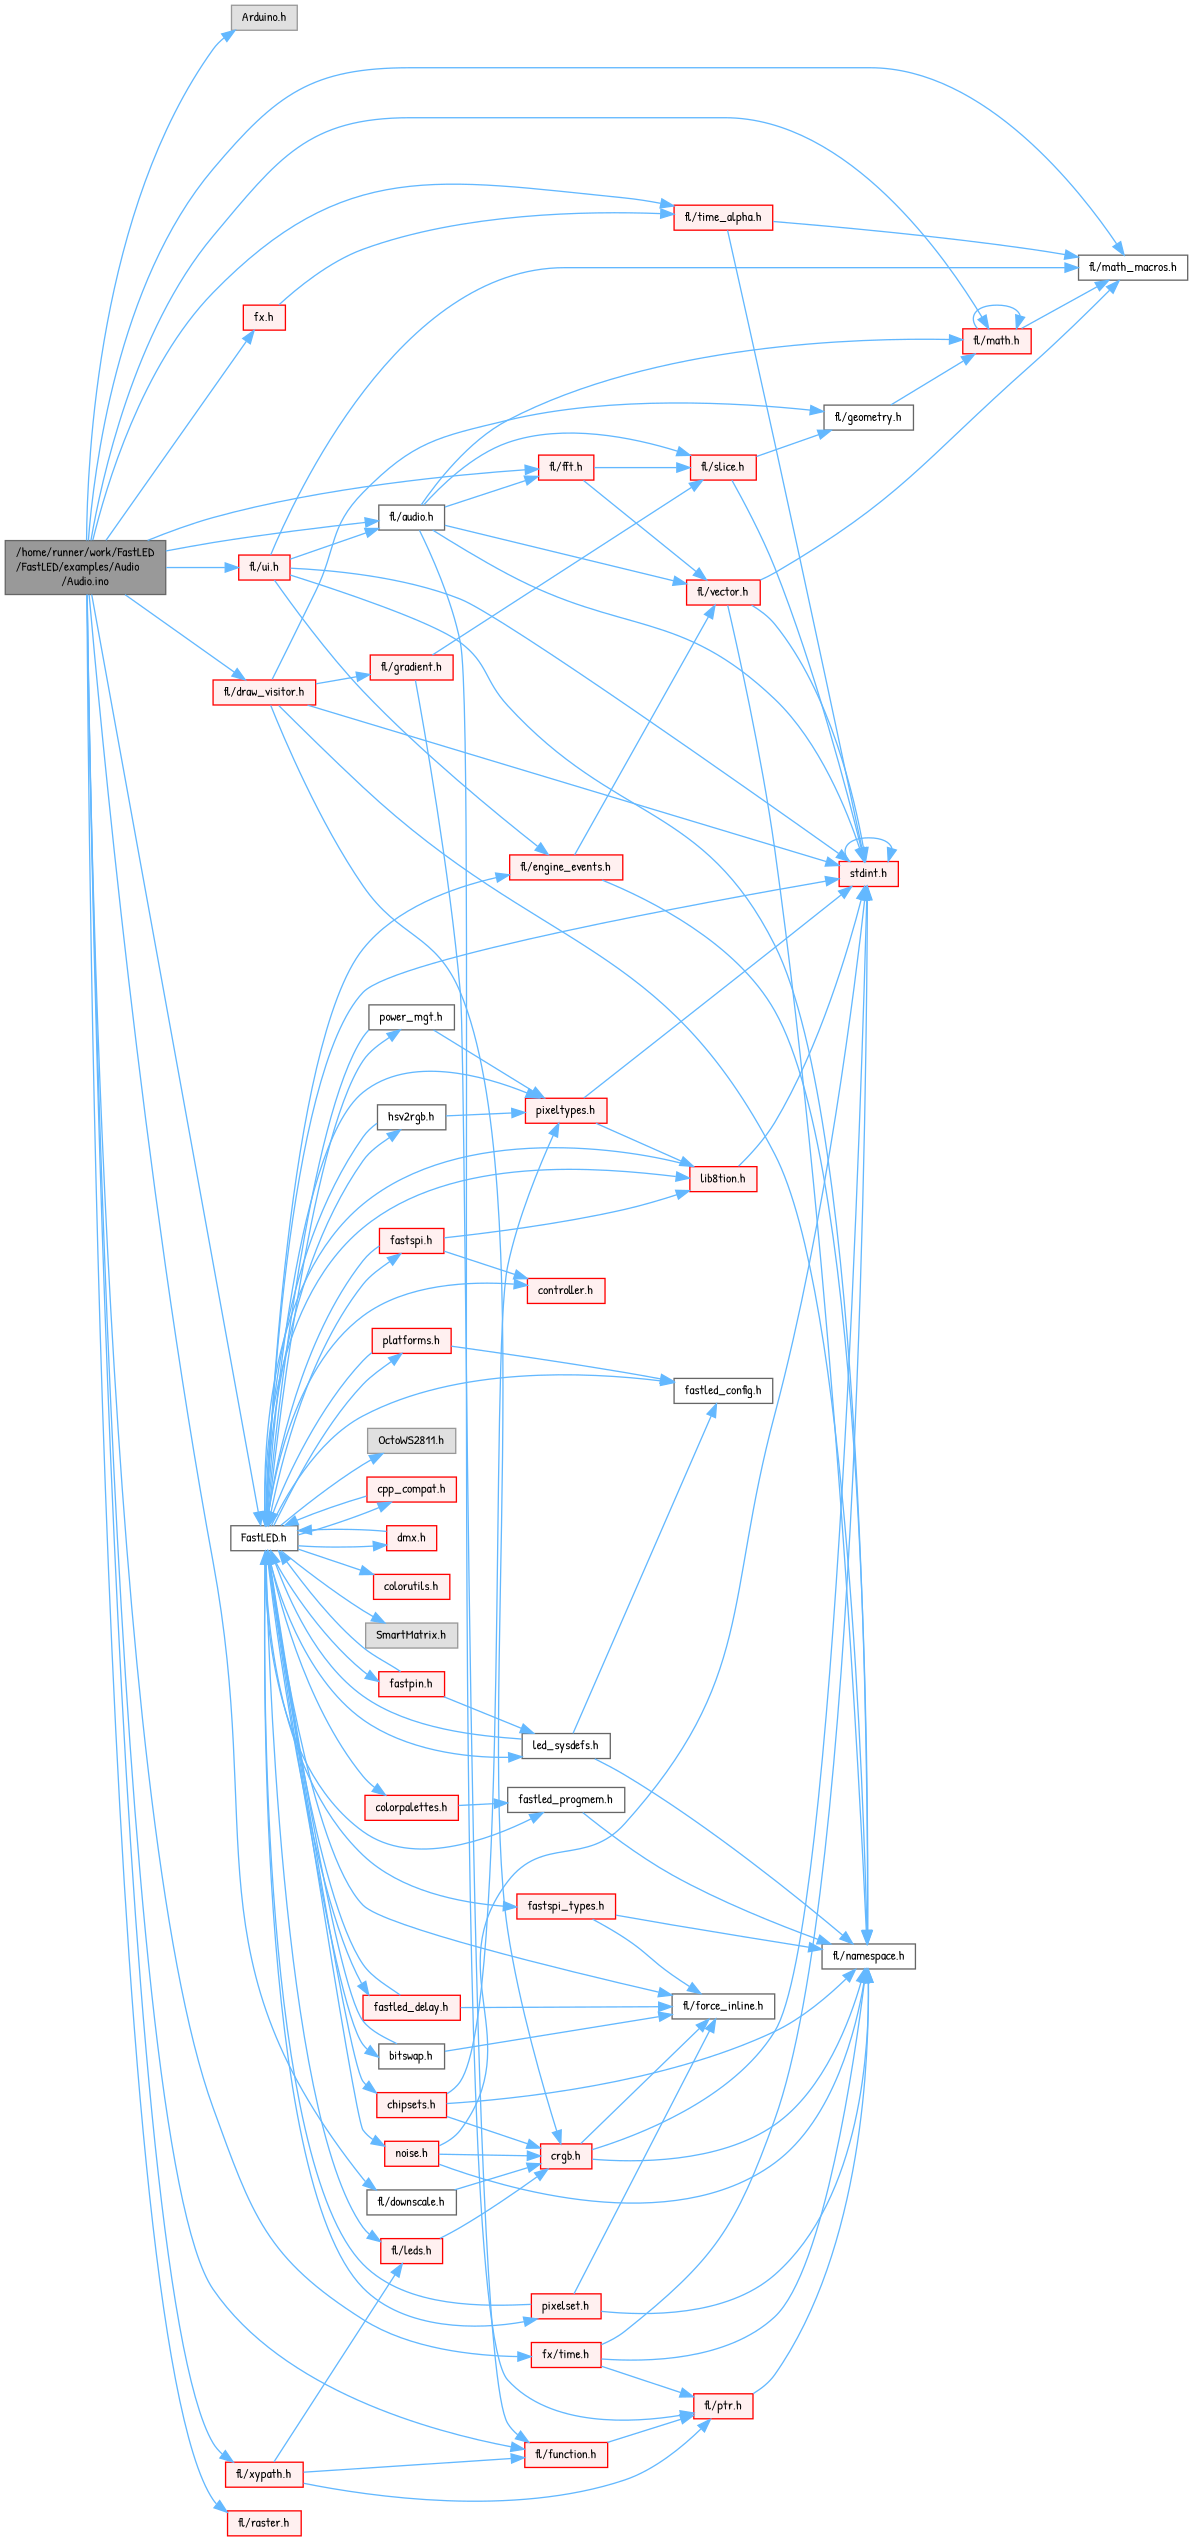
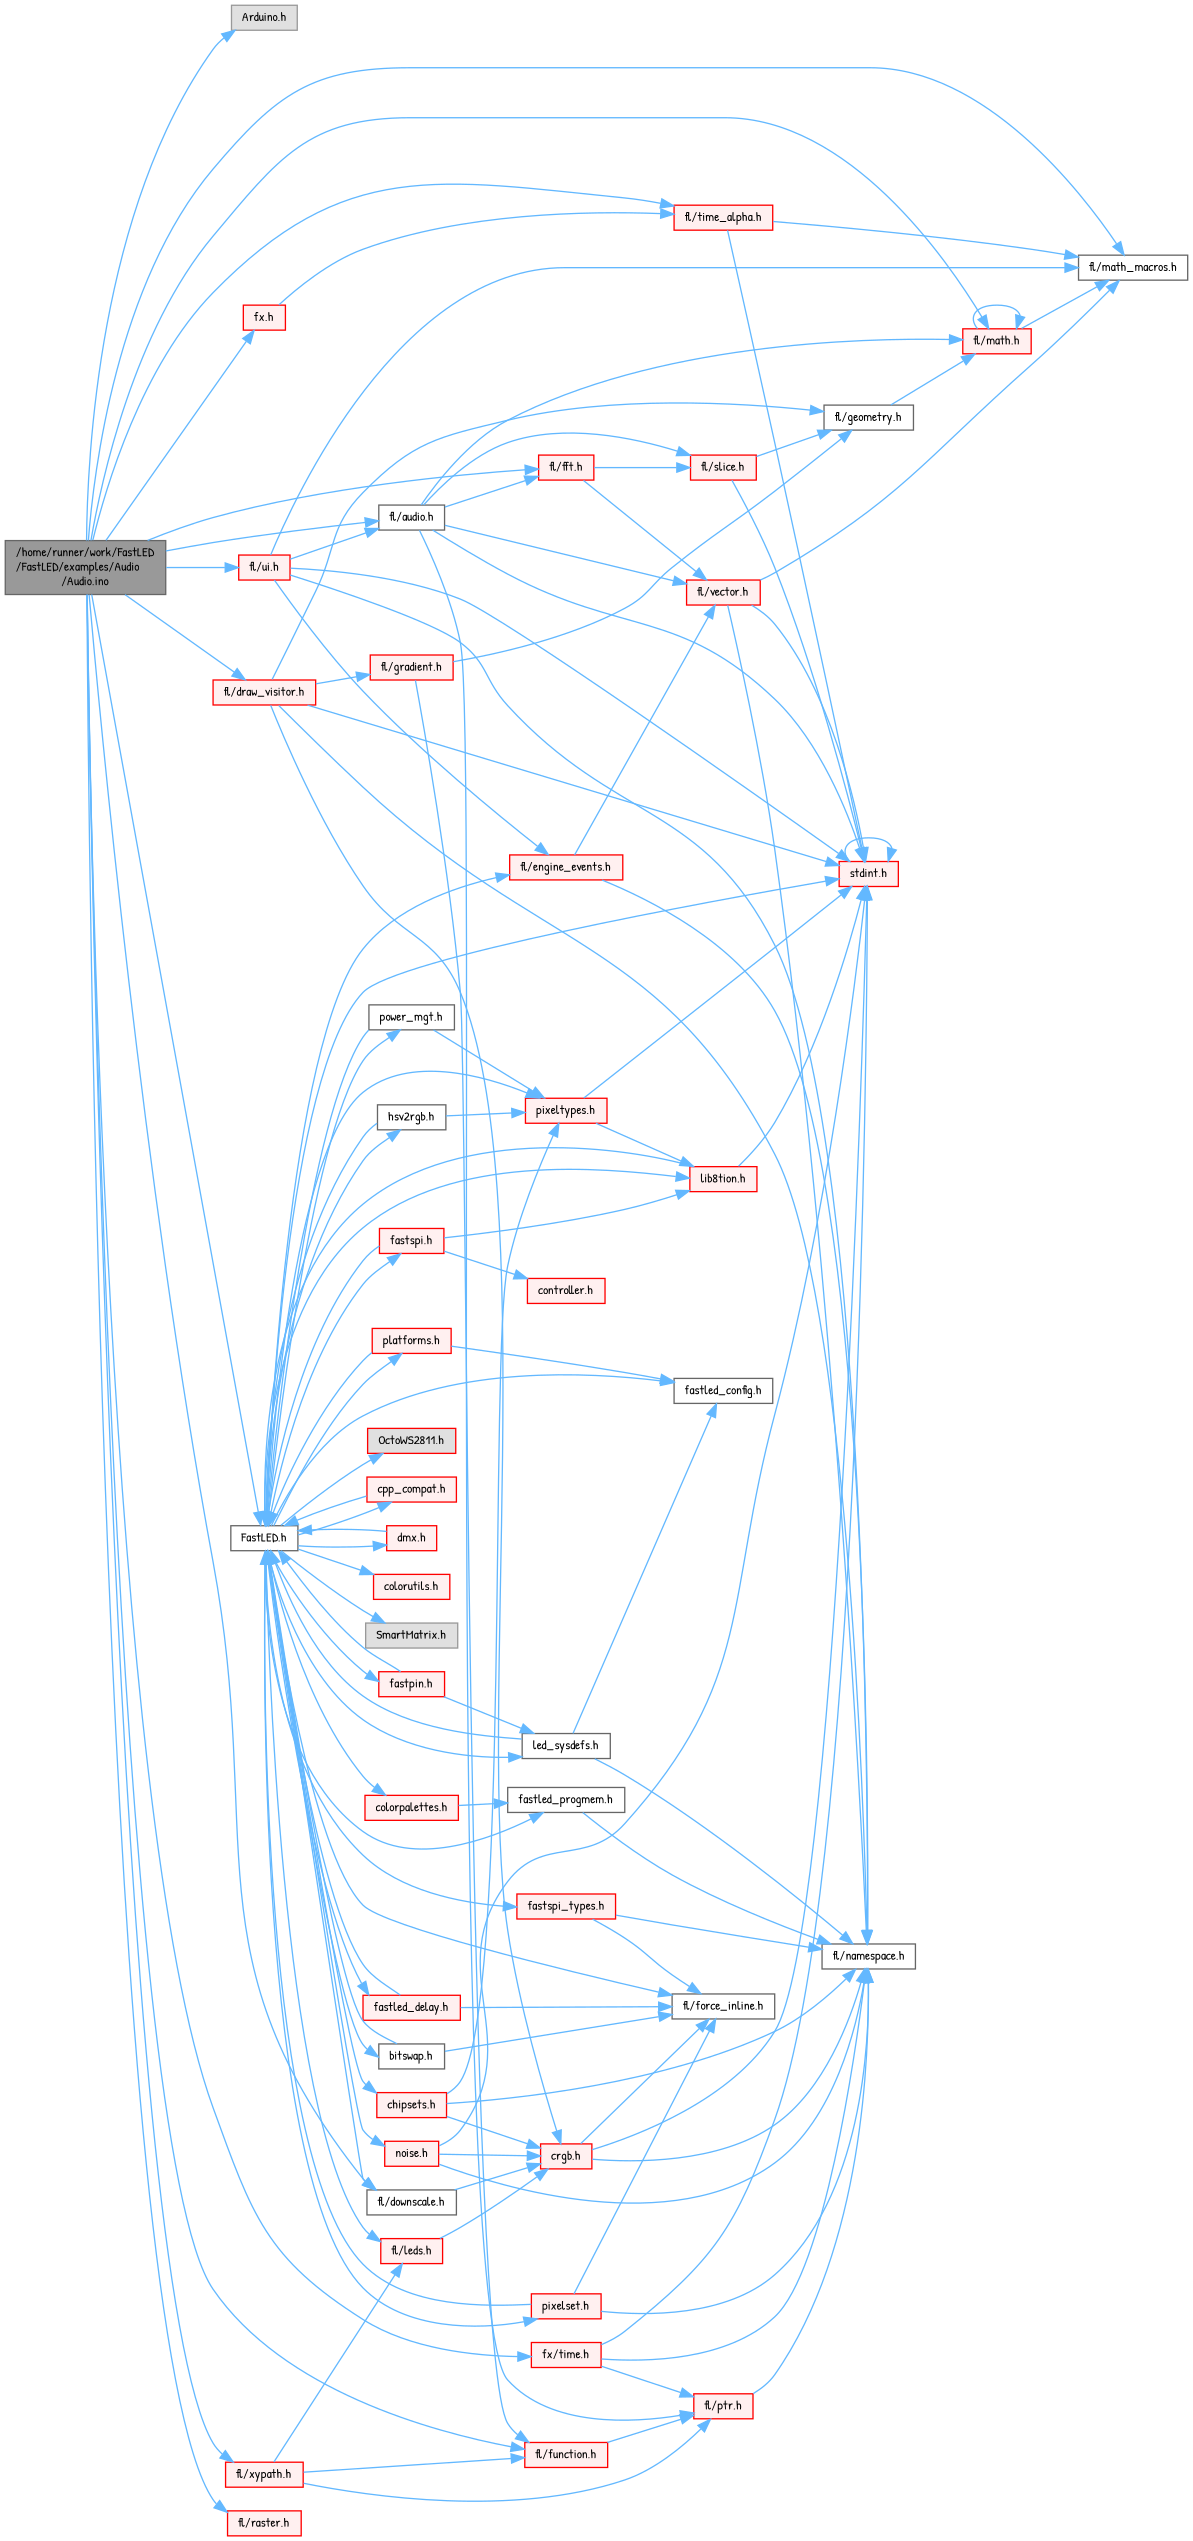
edge "fl/gradient.h" -> "fl/slice.h": now "fl/gradient.h" -> "fl/geometry.h"
edge "FastLED.h" -> "controller.h": now "FastLED.h" -> "fl/downscale.h"
node "OctoWS2811.h": color grey60 -> red
